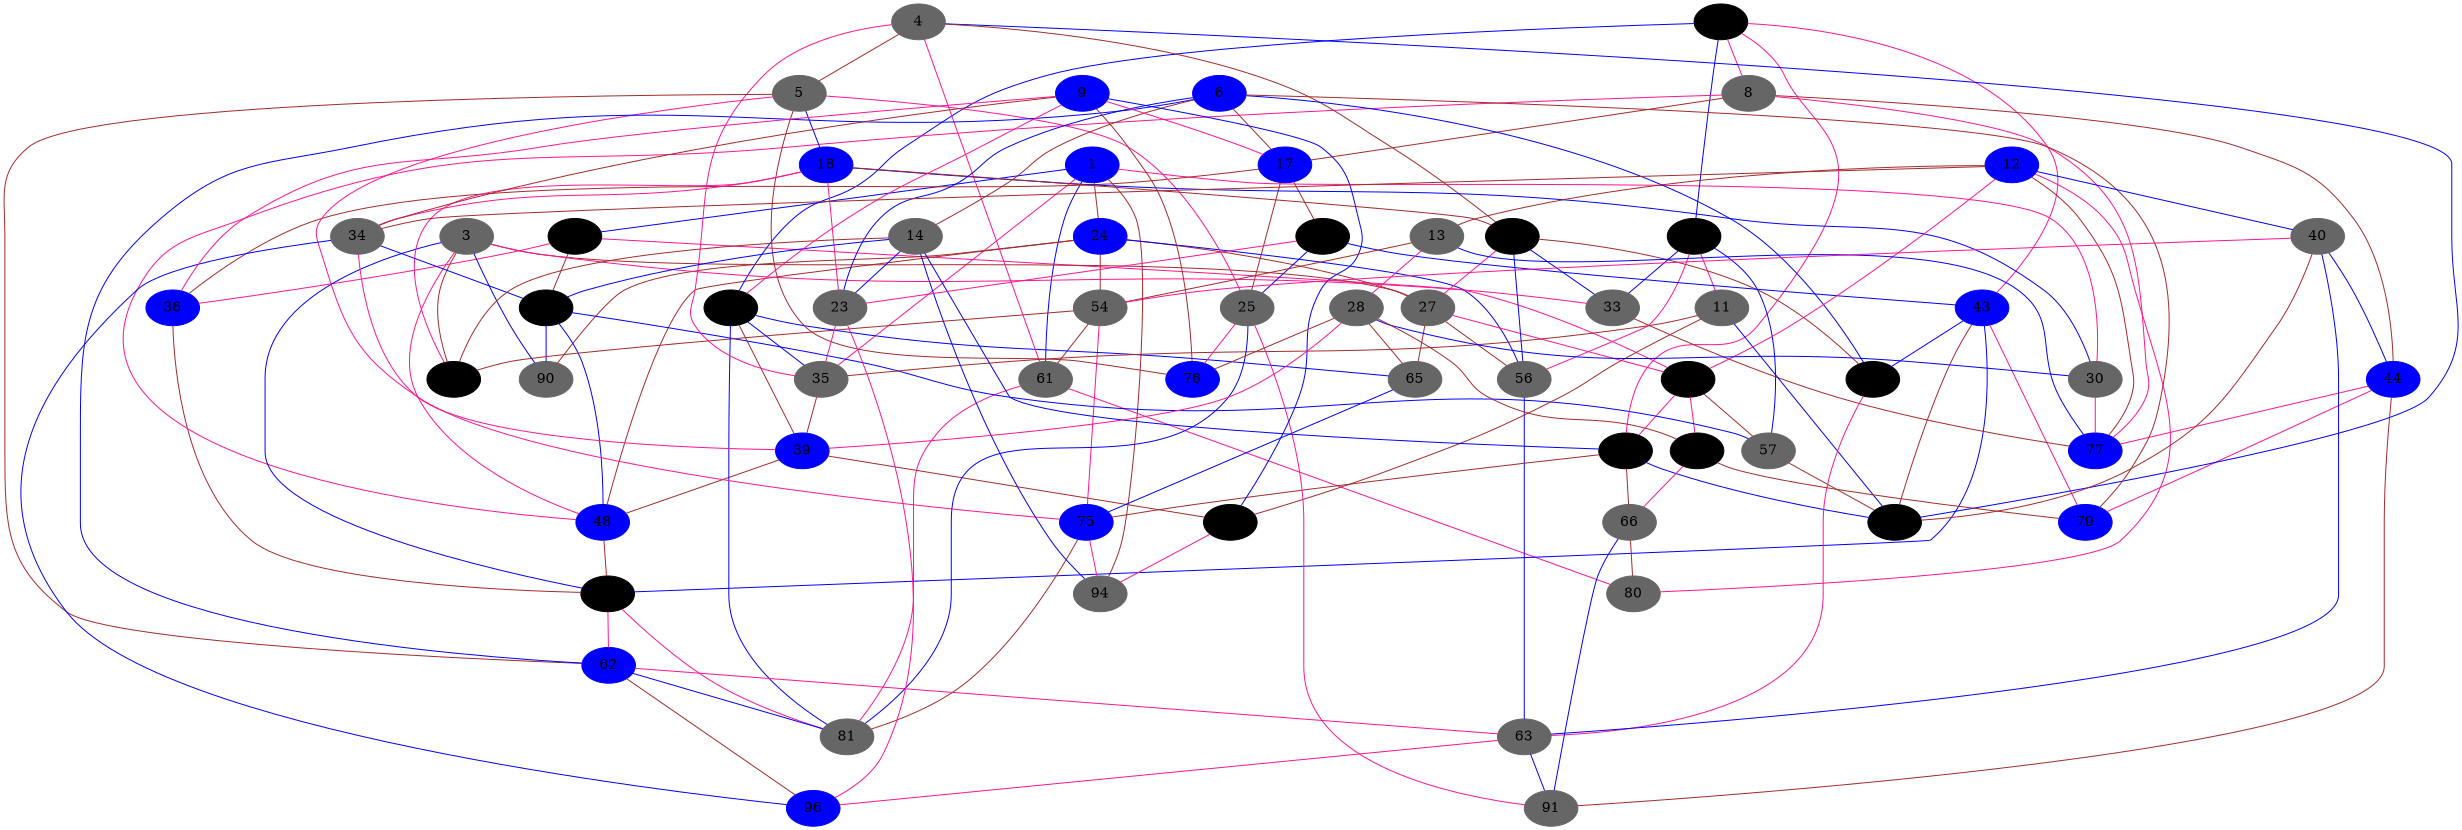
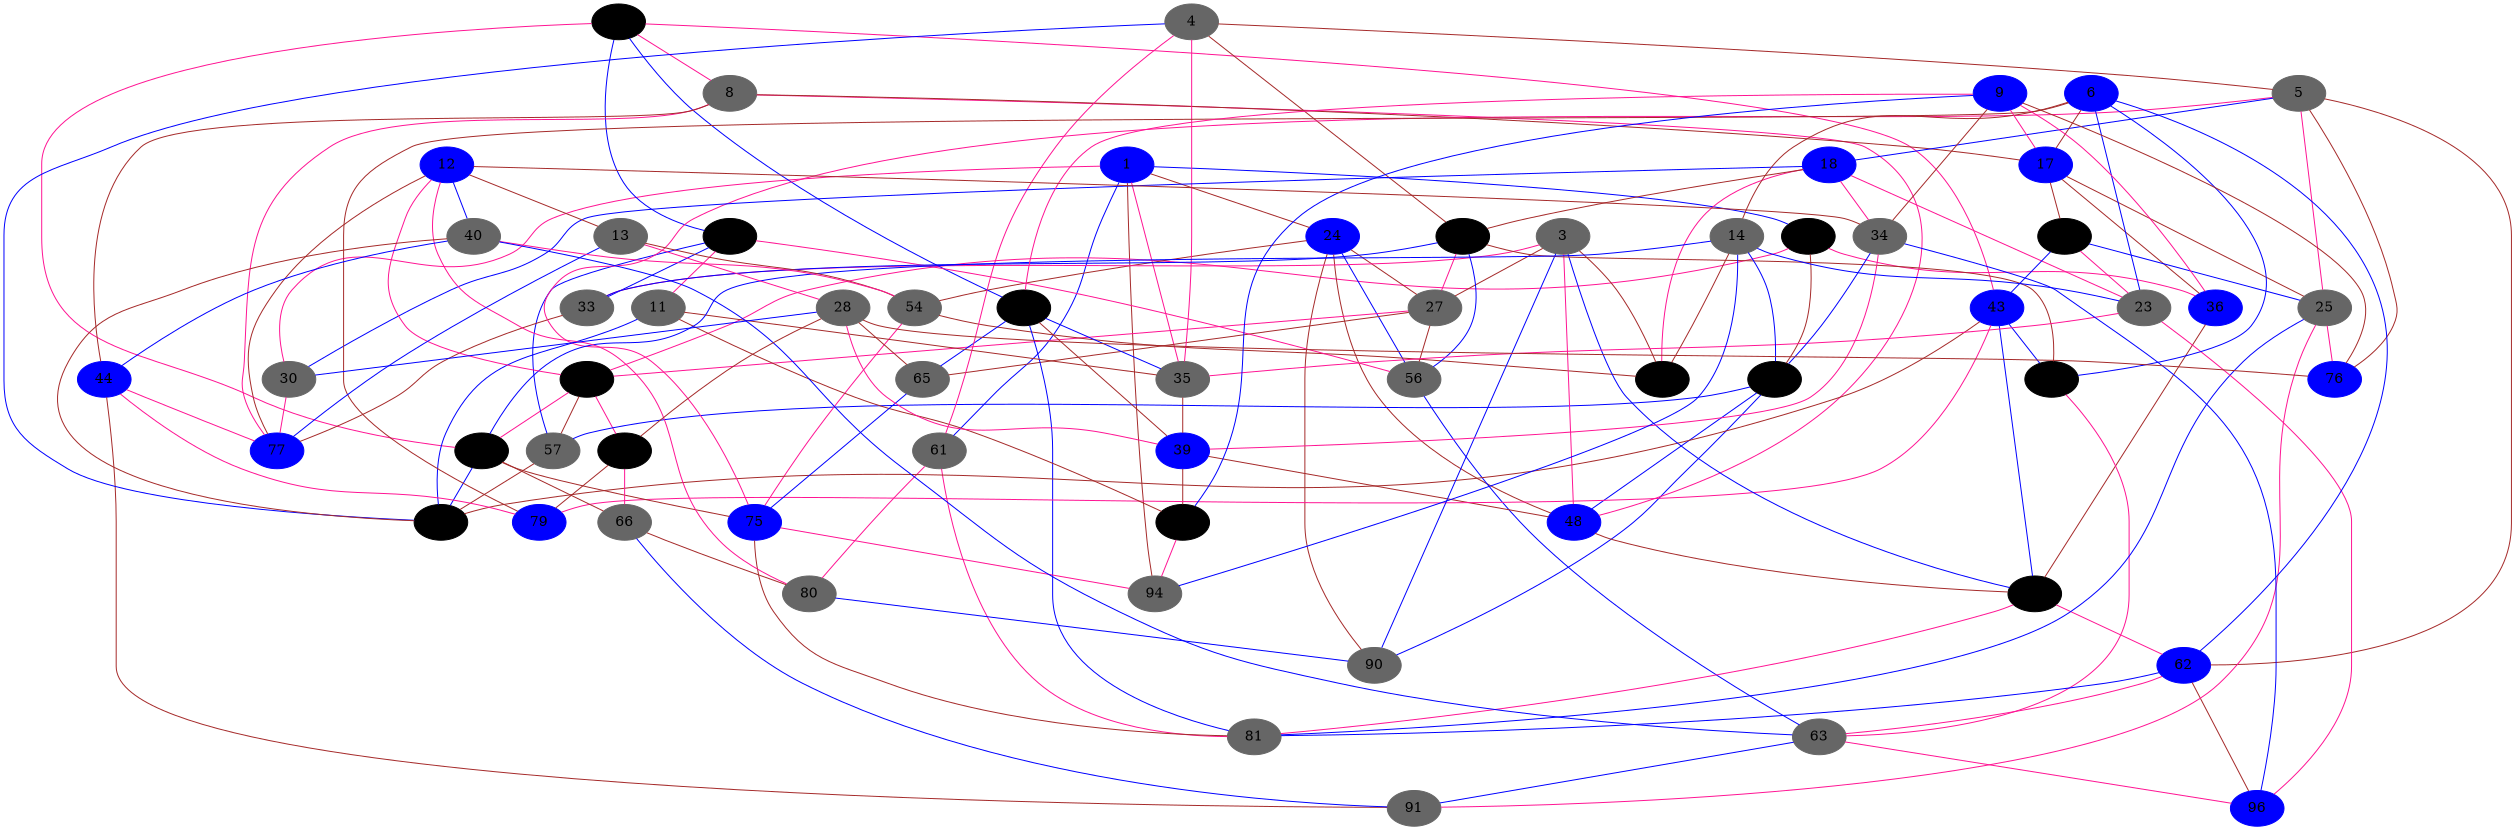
edge "54" -- "61": removed
edge "80" -- "90": added
